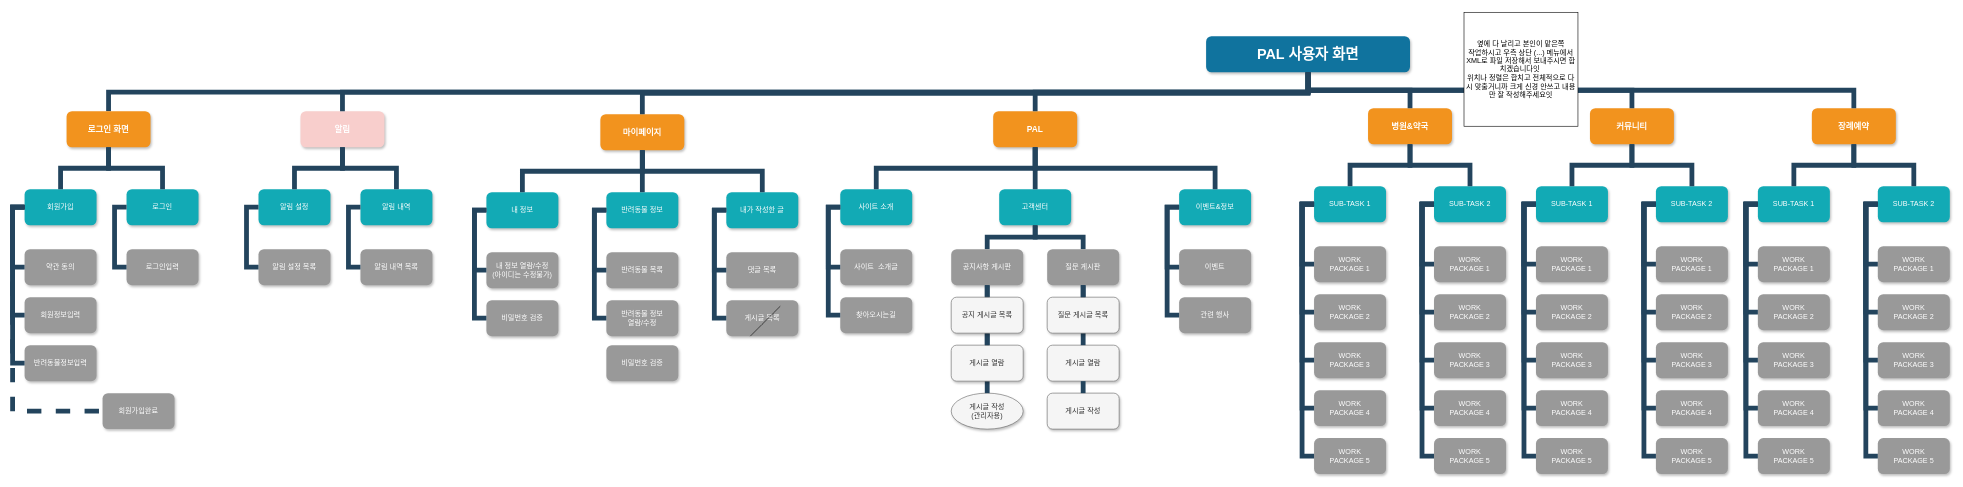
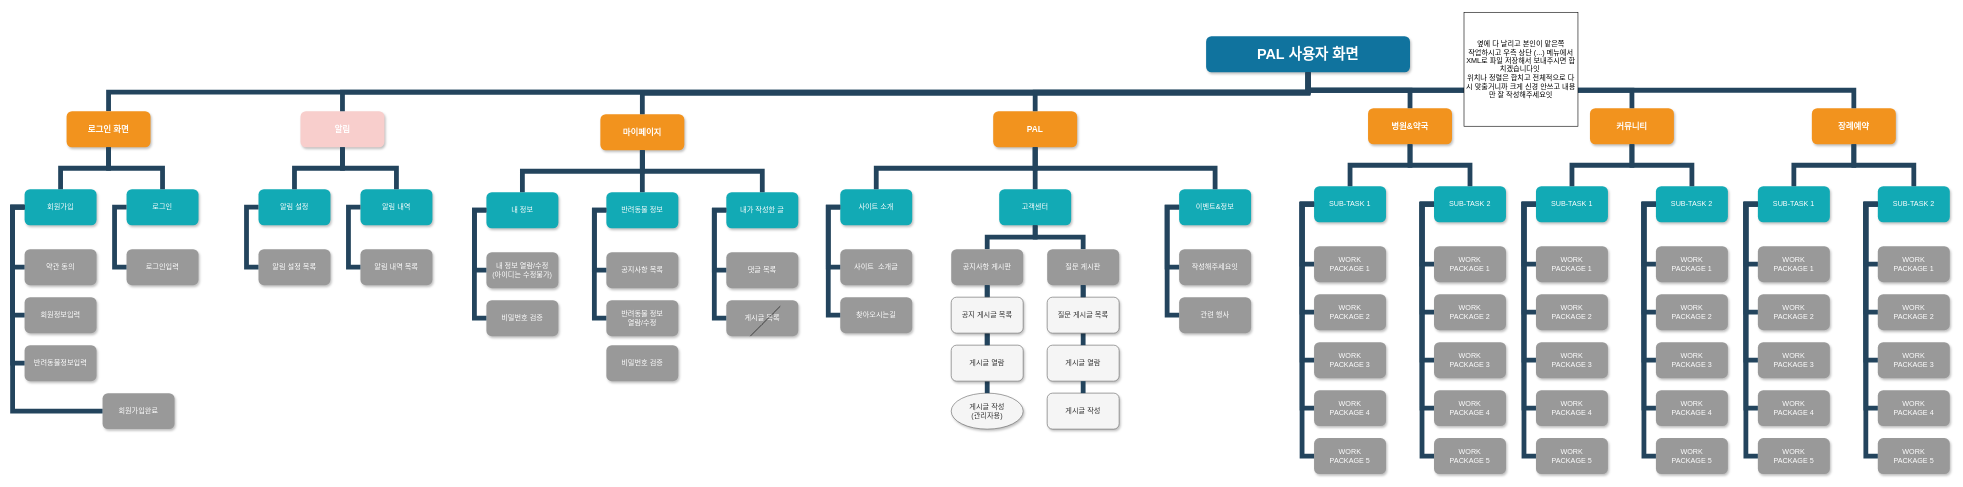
node "이벤트": label "이벤트" -> "작성해주세요잇"
node "반려동물 목록": label "반려동물 목록" -> "공지사항 목록"
edge "회원가입" -- "회원가입완료": style dashed -> solid
